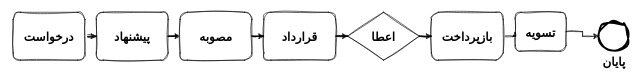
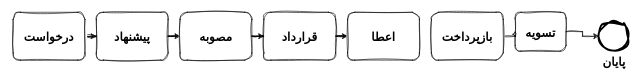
node "اعطا": shape diamond -> rounded rectangle
edge "اعطا" -> "بازپرداخت": removed
edge "بازپرداخت" -> "تسویه": arrowhead classic -> diamond
